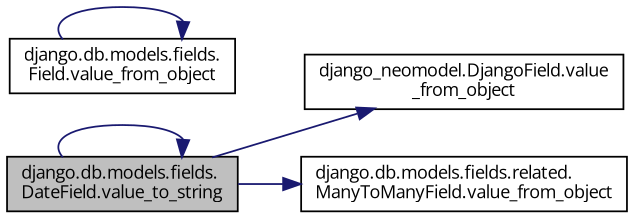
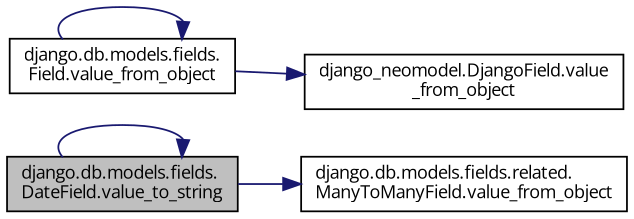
edge "django.db.models.fields. DateField.value_to_string" -> "django_neomodel.DjangoField.value _from_object": now "django.db.models.fields. Field.value_from_object" -> "django_neomodel.DjangoField.value _from_object"
